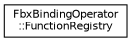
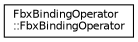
node "FbxBindingOperator ::FunctionRegistry": label "FbxBindingOperator ::FunctionRegistry" -> "FbxBindingOperator ::FbxBindingOperator"
